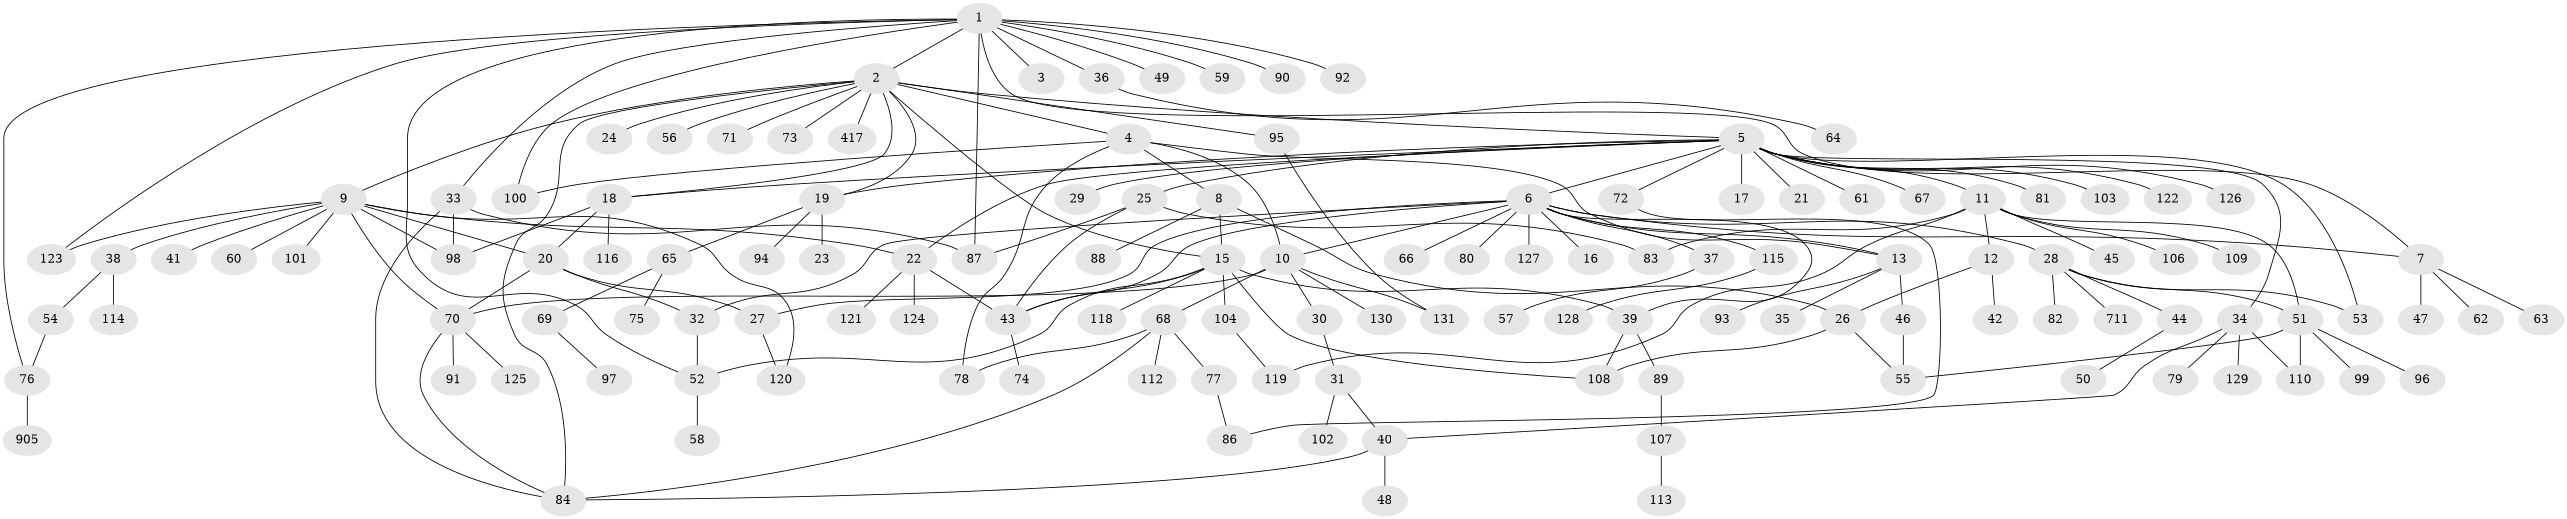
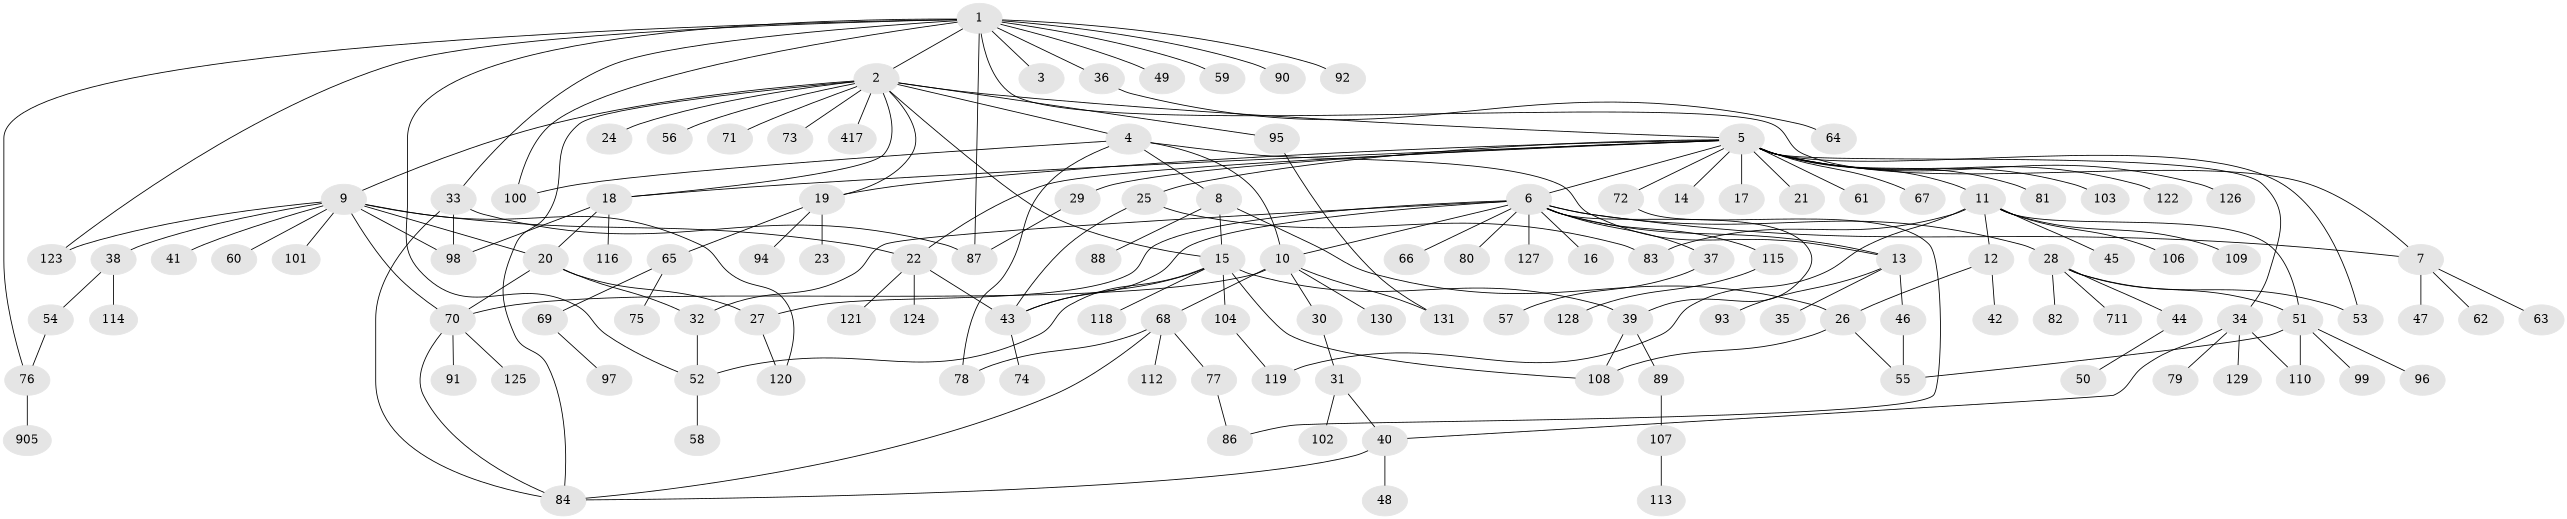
node "14": added
edge "25" -- "87": now "29" -- "87"
